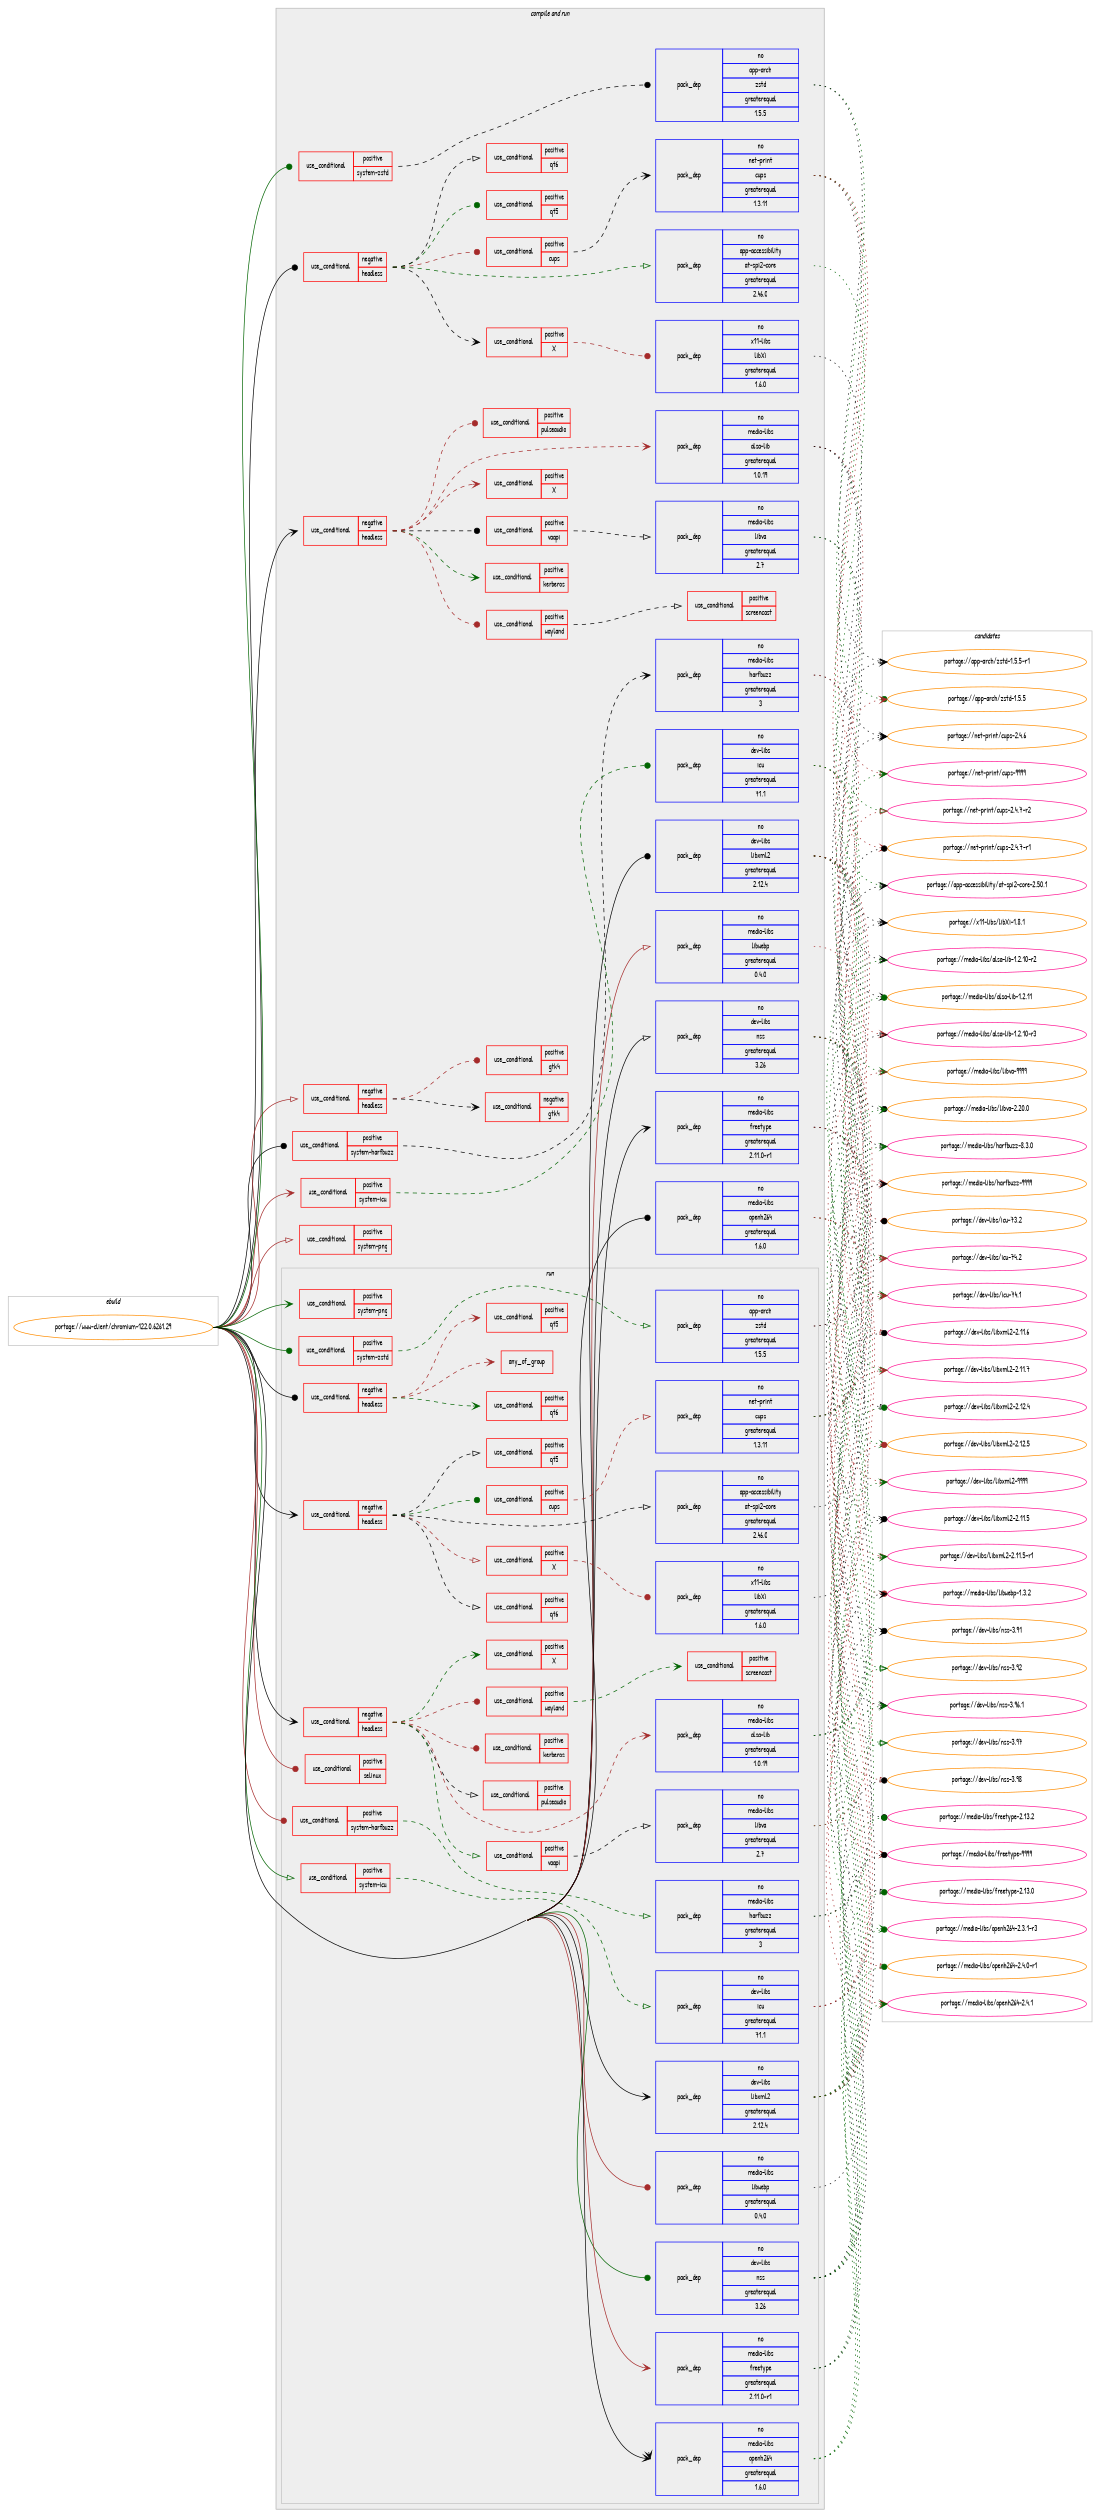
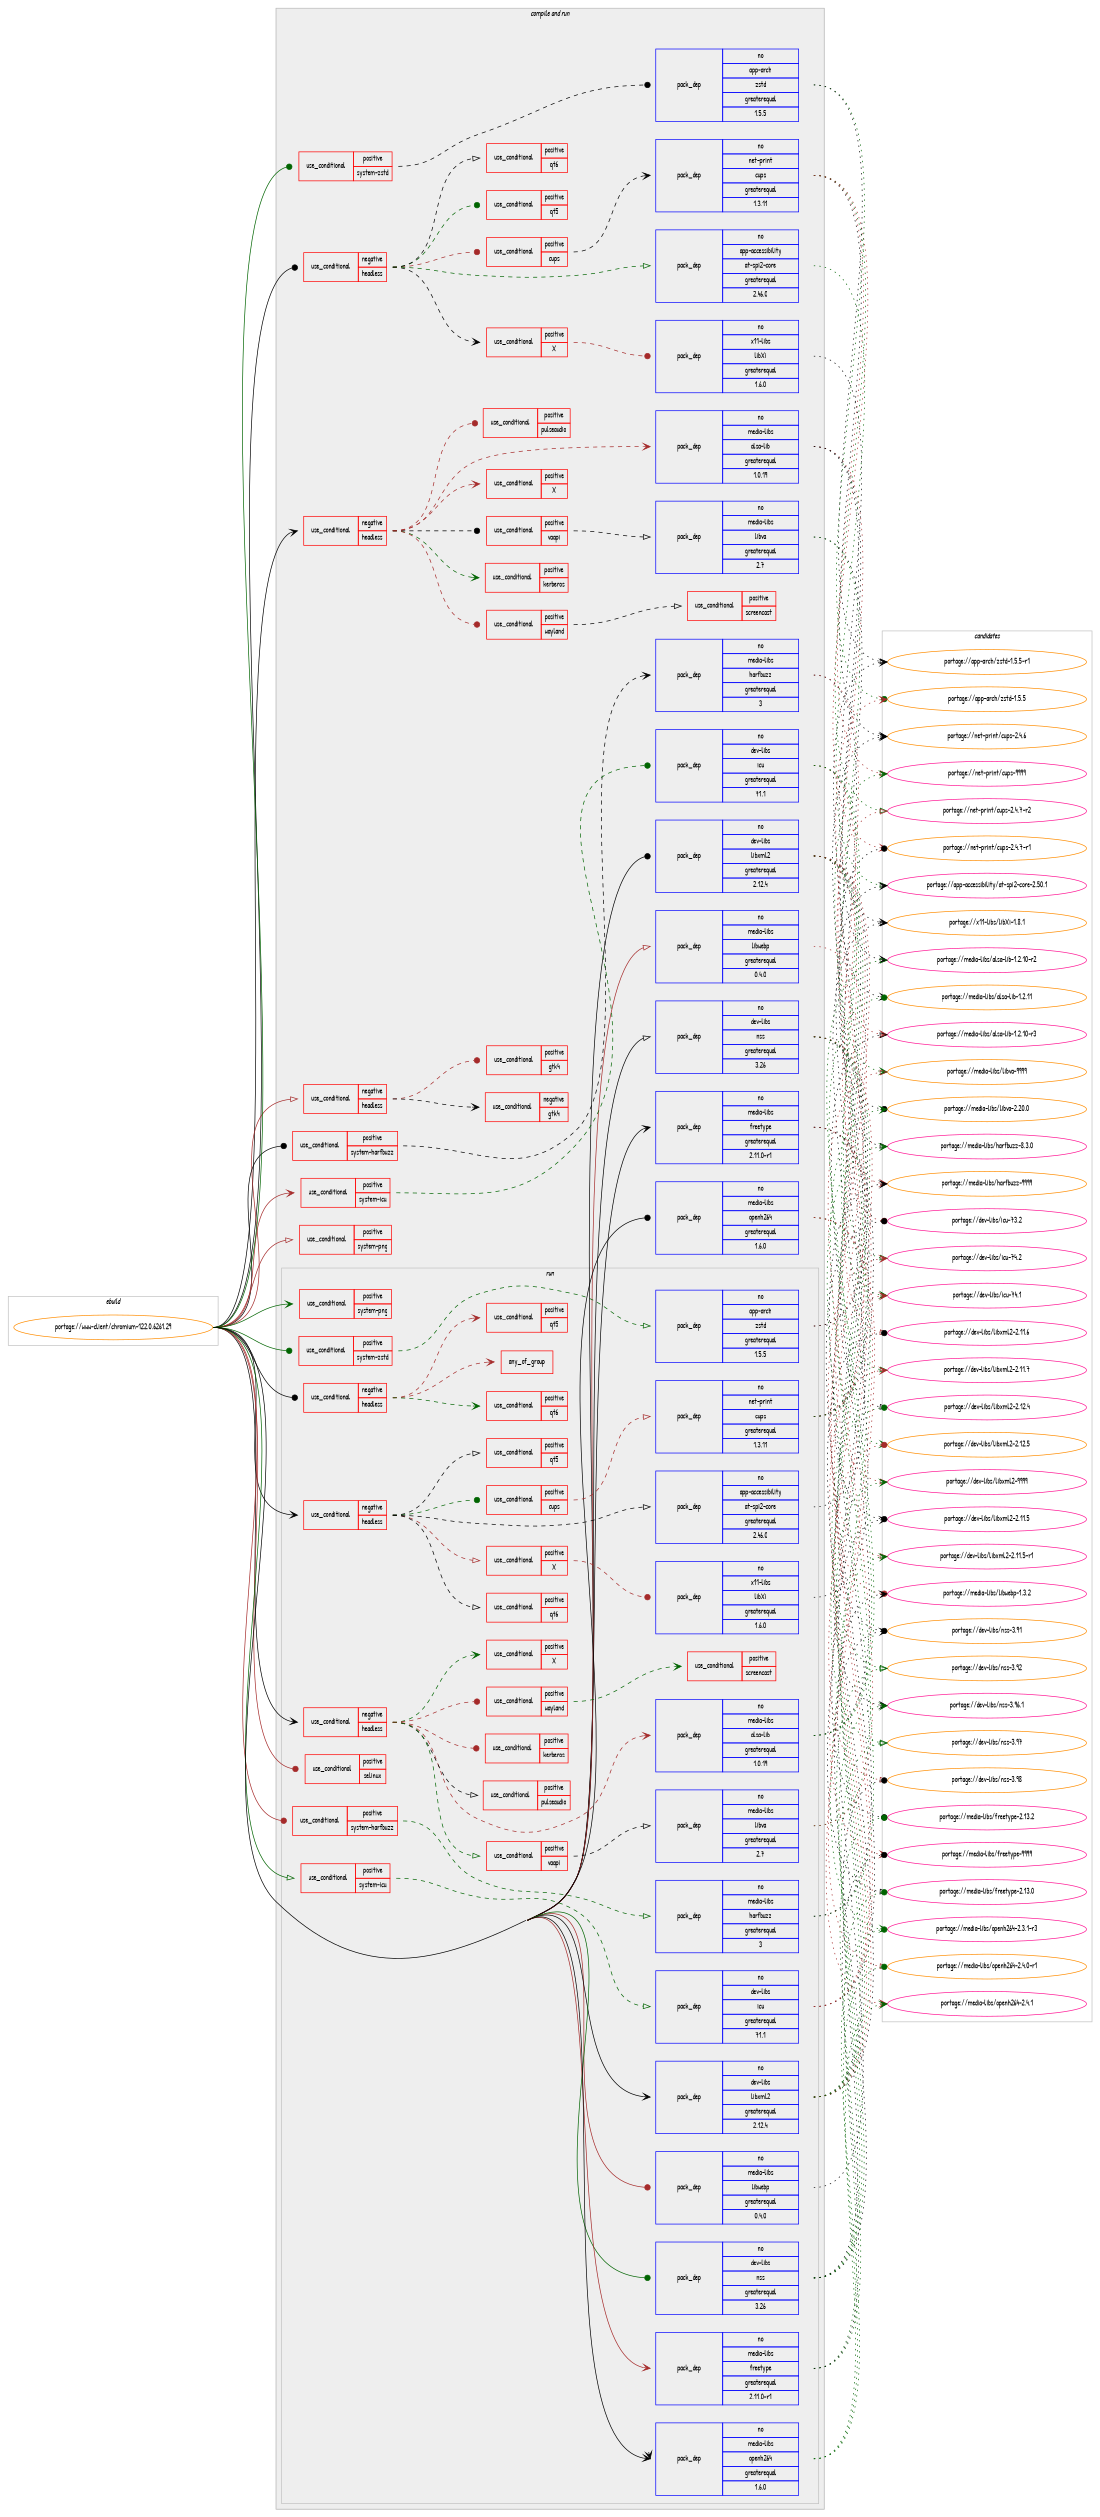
node "portage://dev-libs/icu-73.2": color darkorange -> deeppink
